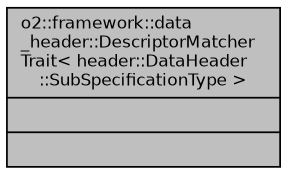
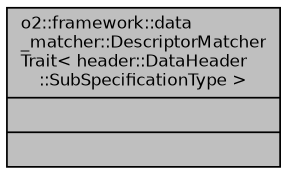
node "o2::framework::data": text "_header::DescriptorMatcher" -> "_matcher::DescriptorMatcher"
